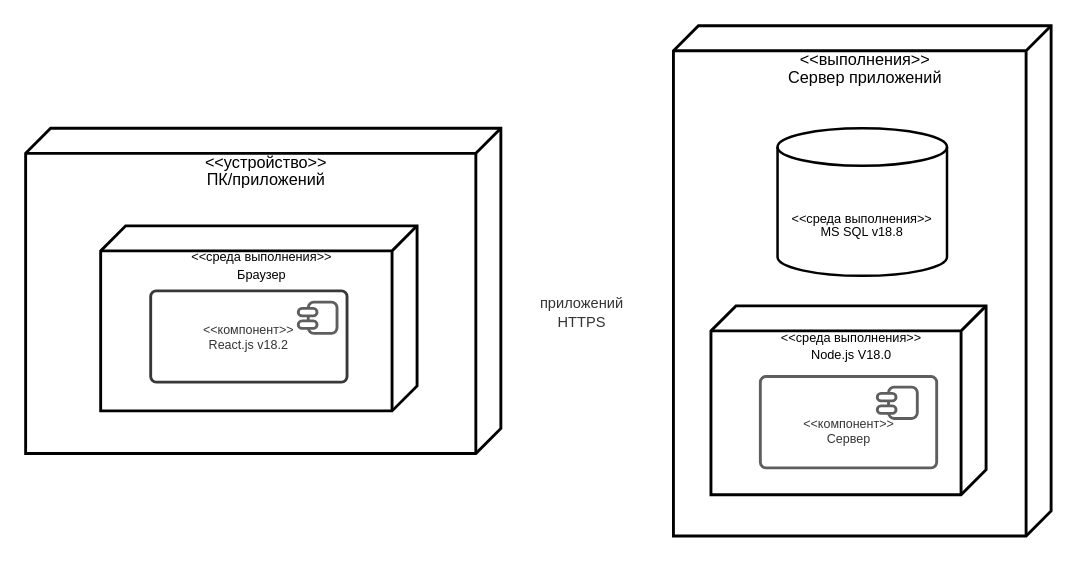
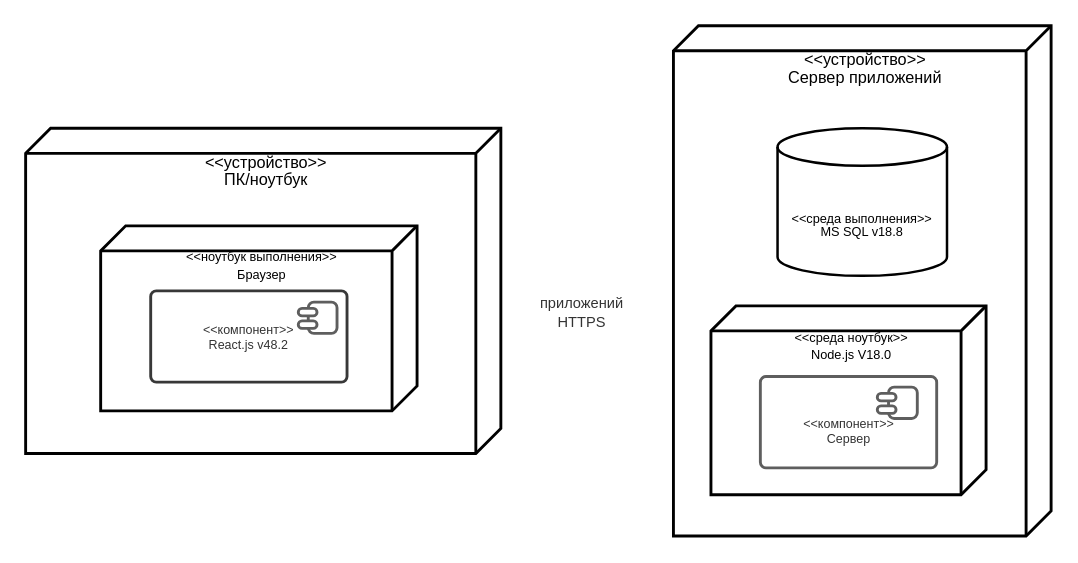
node "<<выполнения>> Cервер приложений": label "<<выполнения>> Cервер приложений" -> "<<устройство>> Cервер приложений"
node "<<устройство>> ПК/приложений": label "<<устройство>> ПК/приложений" -> "<<устройство>> ПК/ноутбук"
node "<<среда выполнения>> Браузер": label "<<среда выполнения>> Браузер" -> "<<ноутбук выполнения>> Браузер"
node "<<компонент>> React.js v18.2": label "<<компонент>> React.js v18.2" -> "<<компонент>> React.js v48.2"
node "<<среда выполнения>> Node.js V18.0": label "<<среда выполнения>> Node.js V18.0" -> "<<среда ноутбук>> Node.js V18.0"
